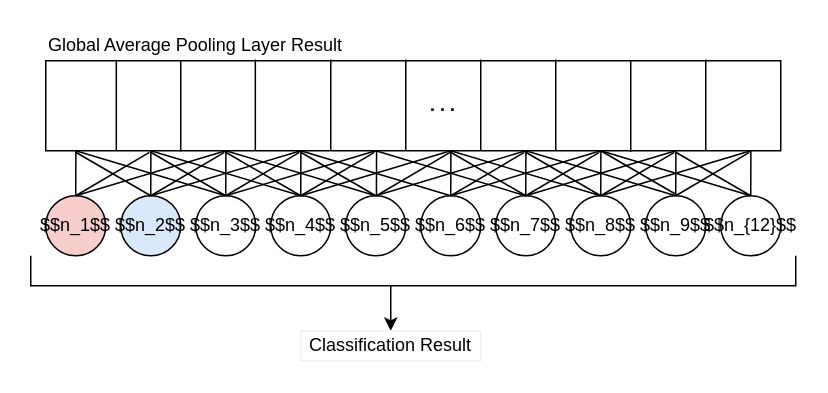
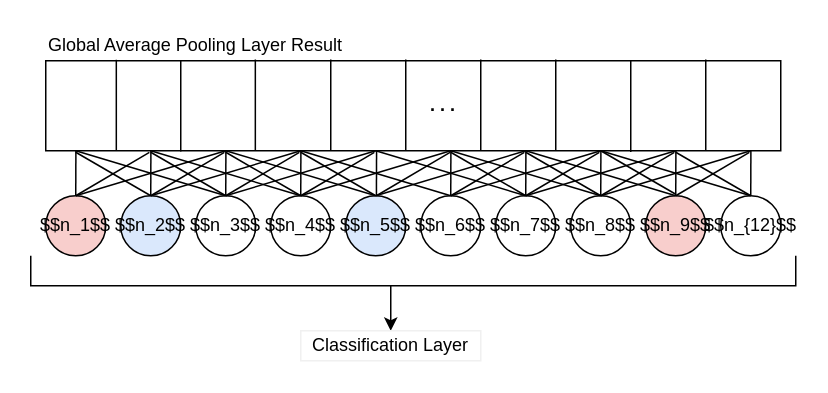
node "$$n_5$$": fillcolor #ffffff -> #dae8fc
node "$$n_9$$": fillcolor #ffffff -> #f8cecc
node "Classification Result": label "Classification Result" -> "Classification Layer"
